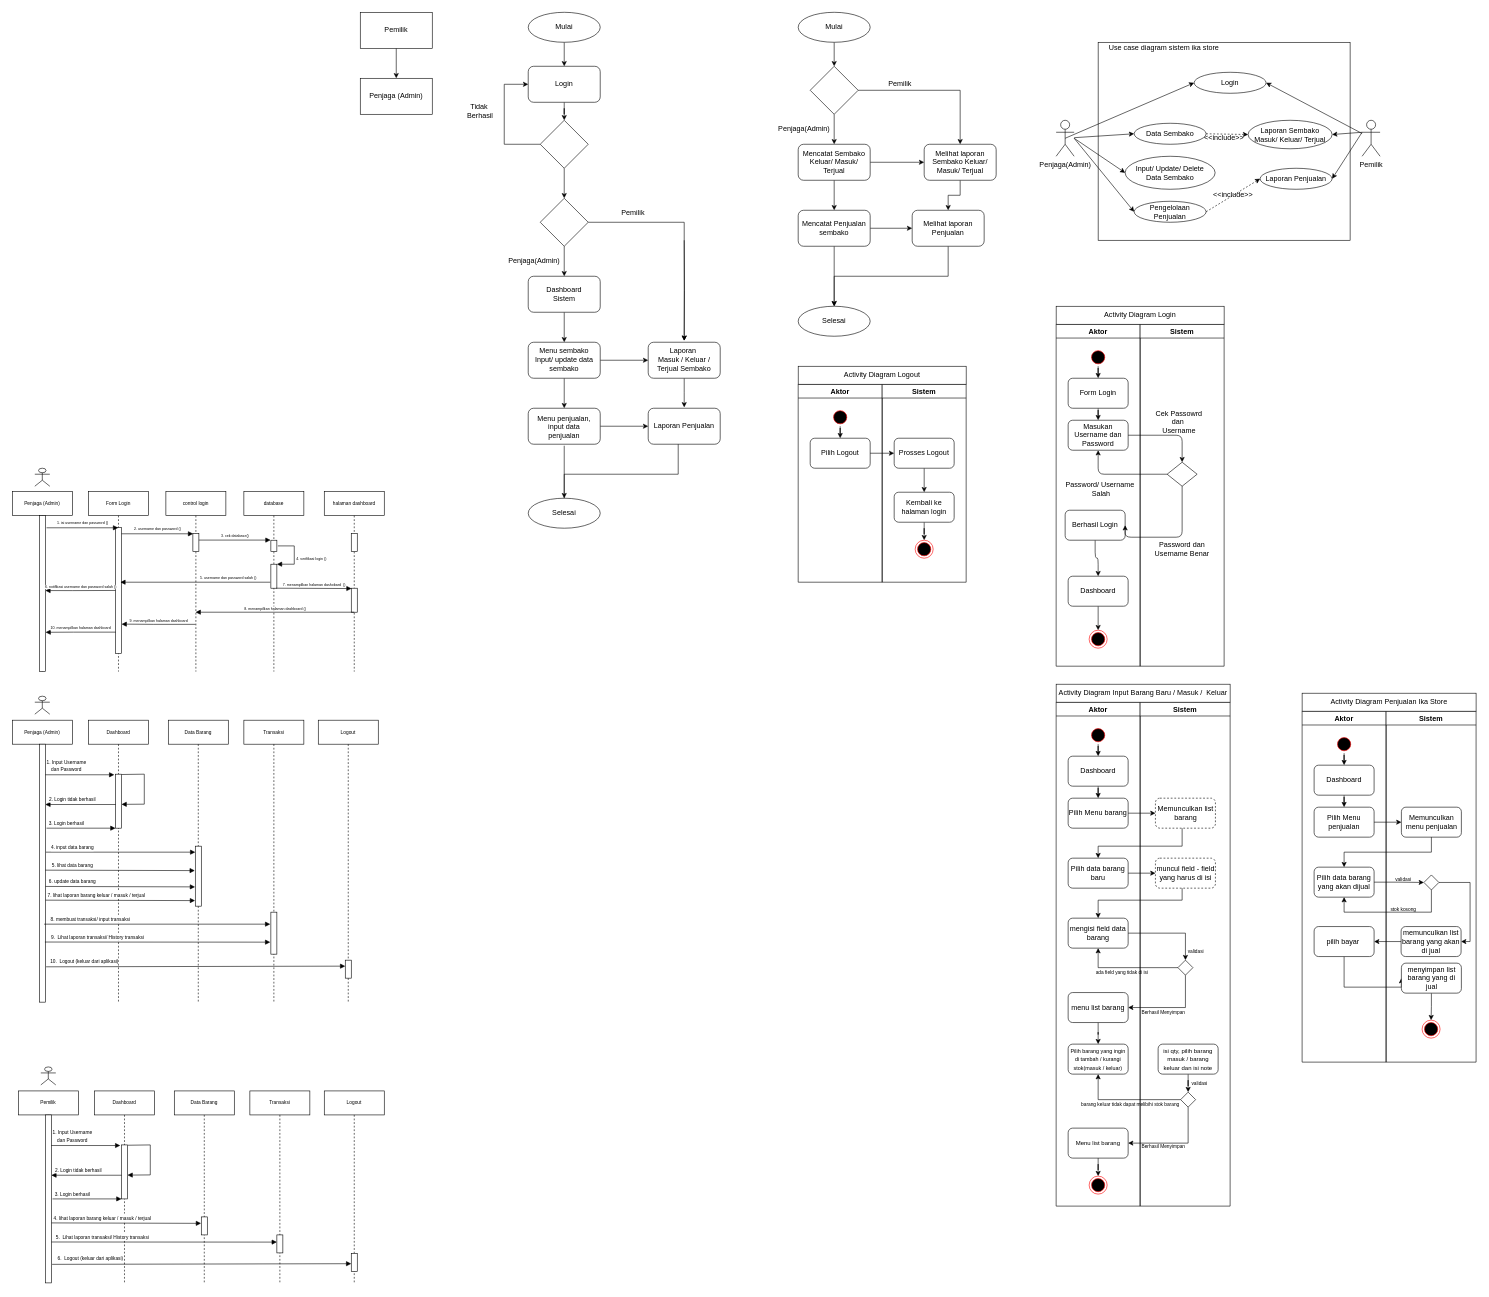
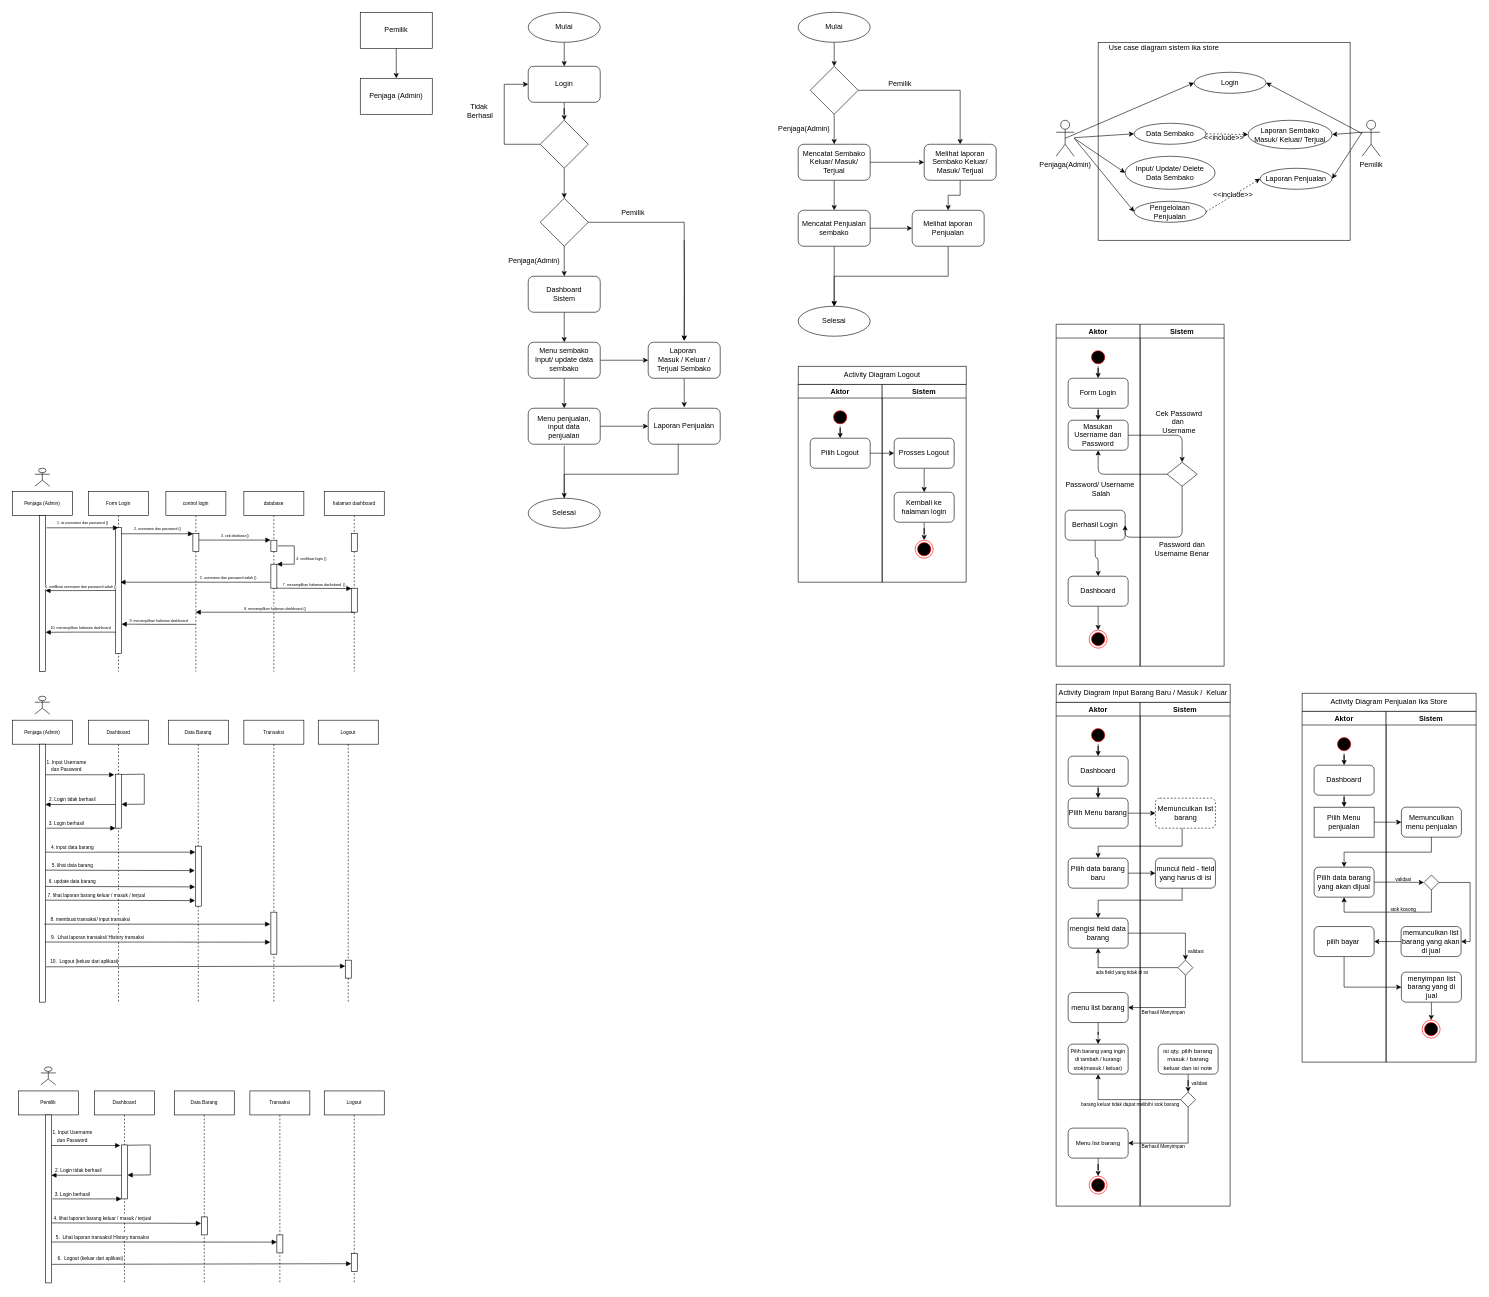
node "Activity Diagram Login": removed
node "Pilih Menu penjualan": shape rounded rectangle -> rectangle
node "muncul field - field yang harus di isi": style dashed -> solid
node "menyimpan list barang yang di jual": moved (1432, 978) -> (1432, 987)
